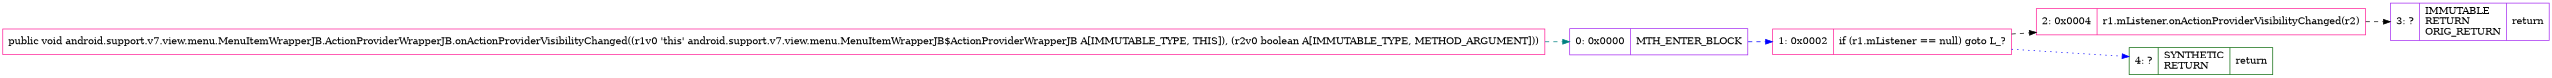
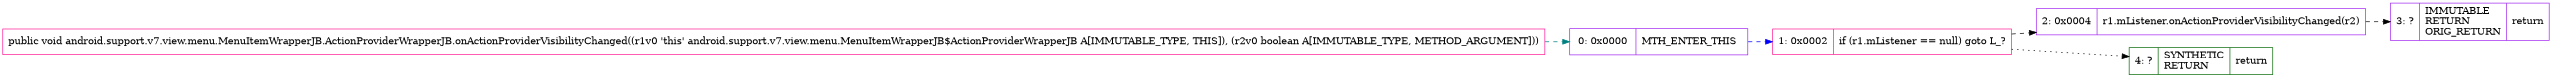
node "2: 0x0004": color deeppink -> purple
node "0: 0x0000": text "MTH_ENTER_BLOCK" -> "MTH_ENTER_THIS"
edge "1: 0x0002" -> "4: ?": color blue -> black
